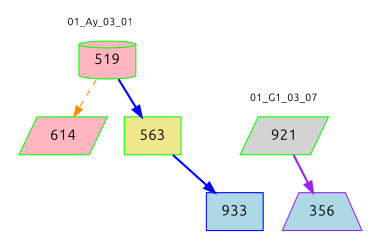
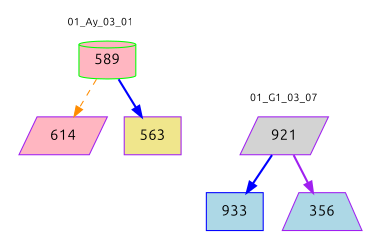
node "519": label "519" -> "589"
node "614": color green -> purple
node "563": color green -> purple
node "921": color green -> purple
edge "563" -> "933": now "921" -> "933"
